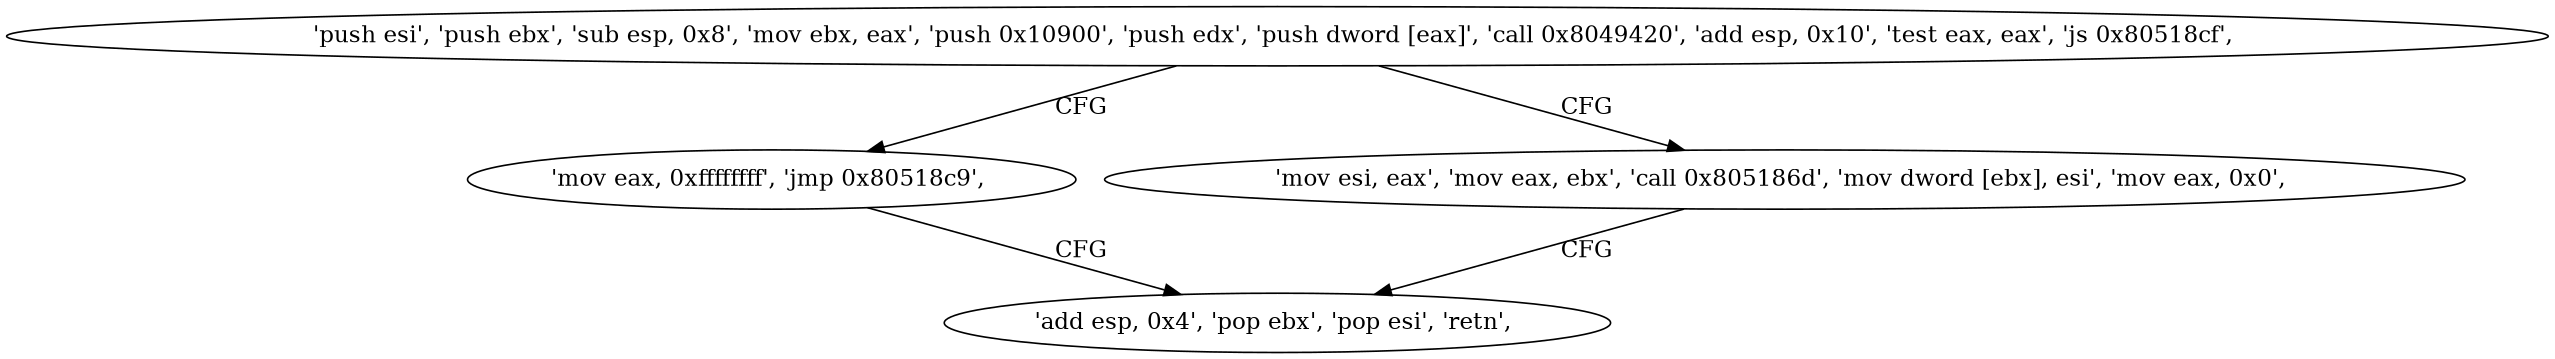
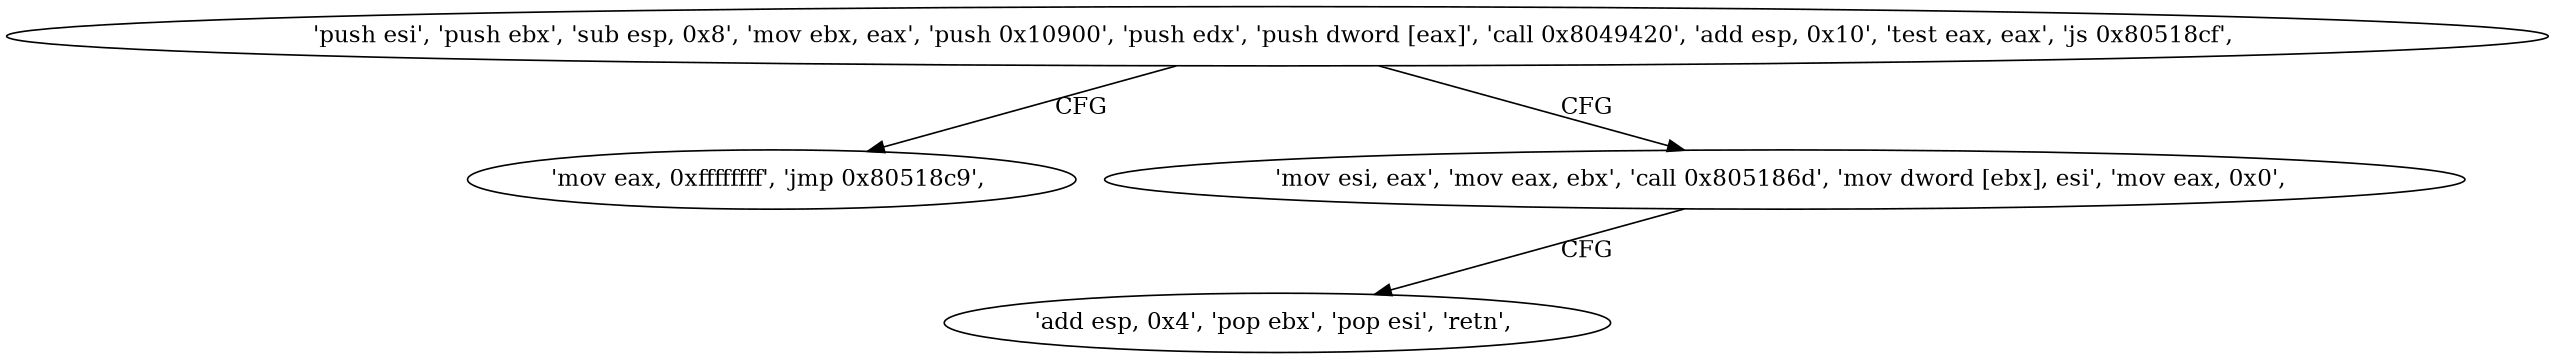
edge "'mov eax, 0xffffffff', 'jmp 0x80518c9'," -> "'add esp, 0x4', 'pop ebx', 'pop esi', 'retn',": removed, label "CFG"
